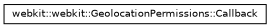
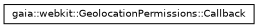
node "webkit::webkit::GeolocationPermissions::Callback": label "webkit::webkit::GeolocationPermissions::Callback" -> "gaia::webkit::GeolocationPermissions::Callback"
